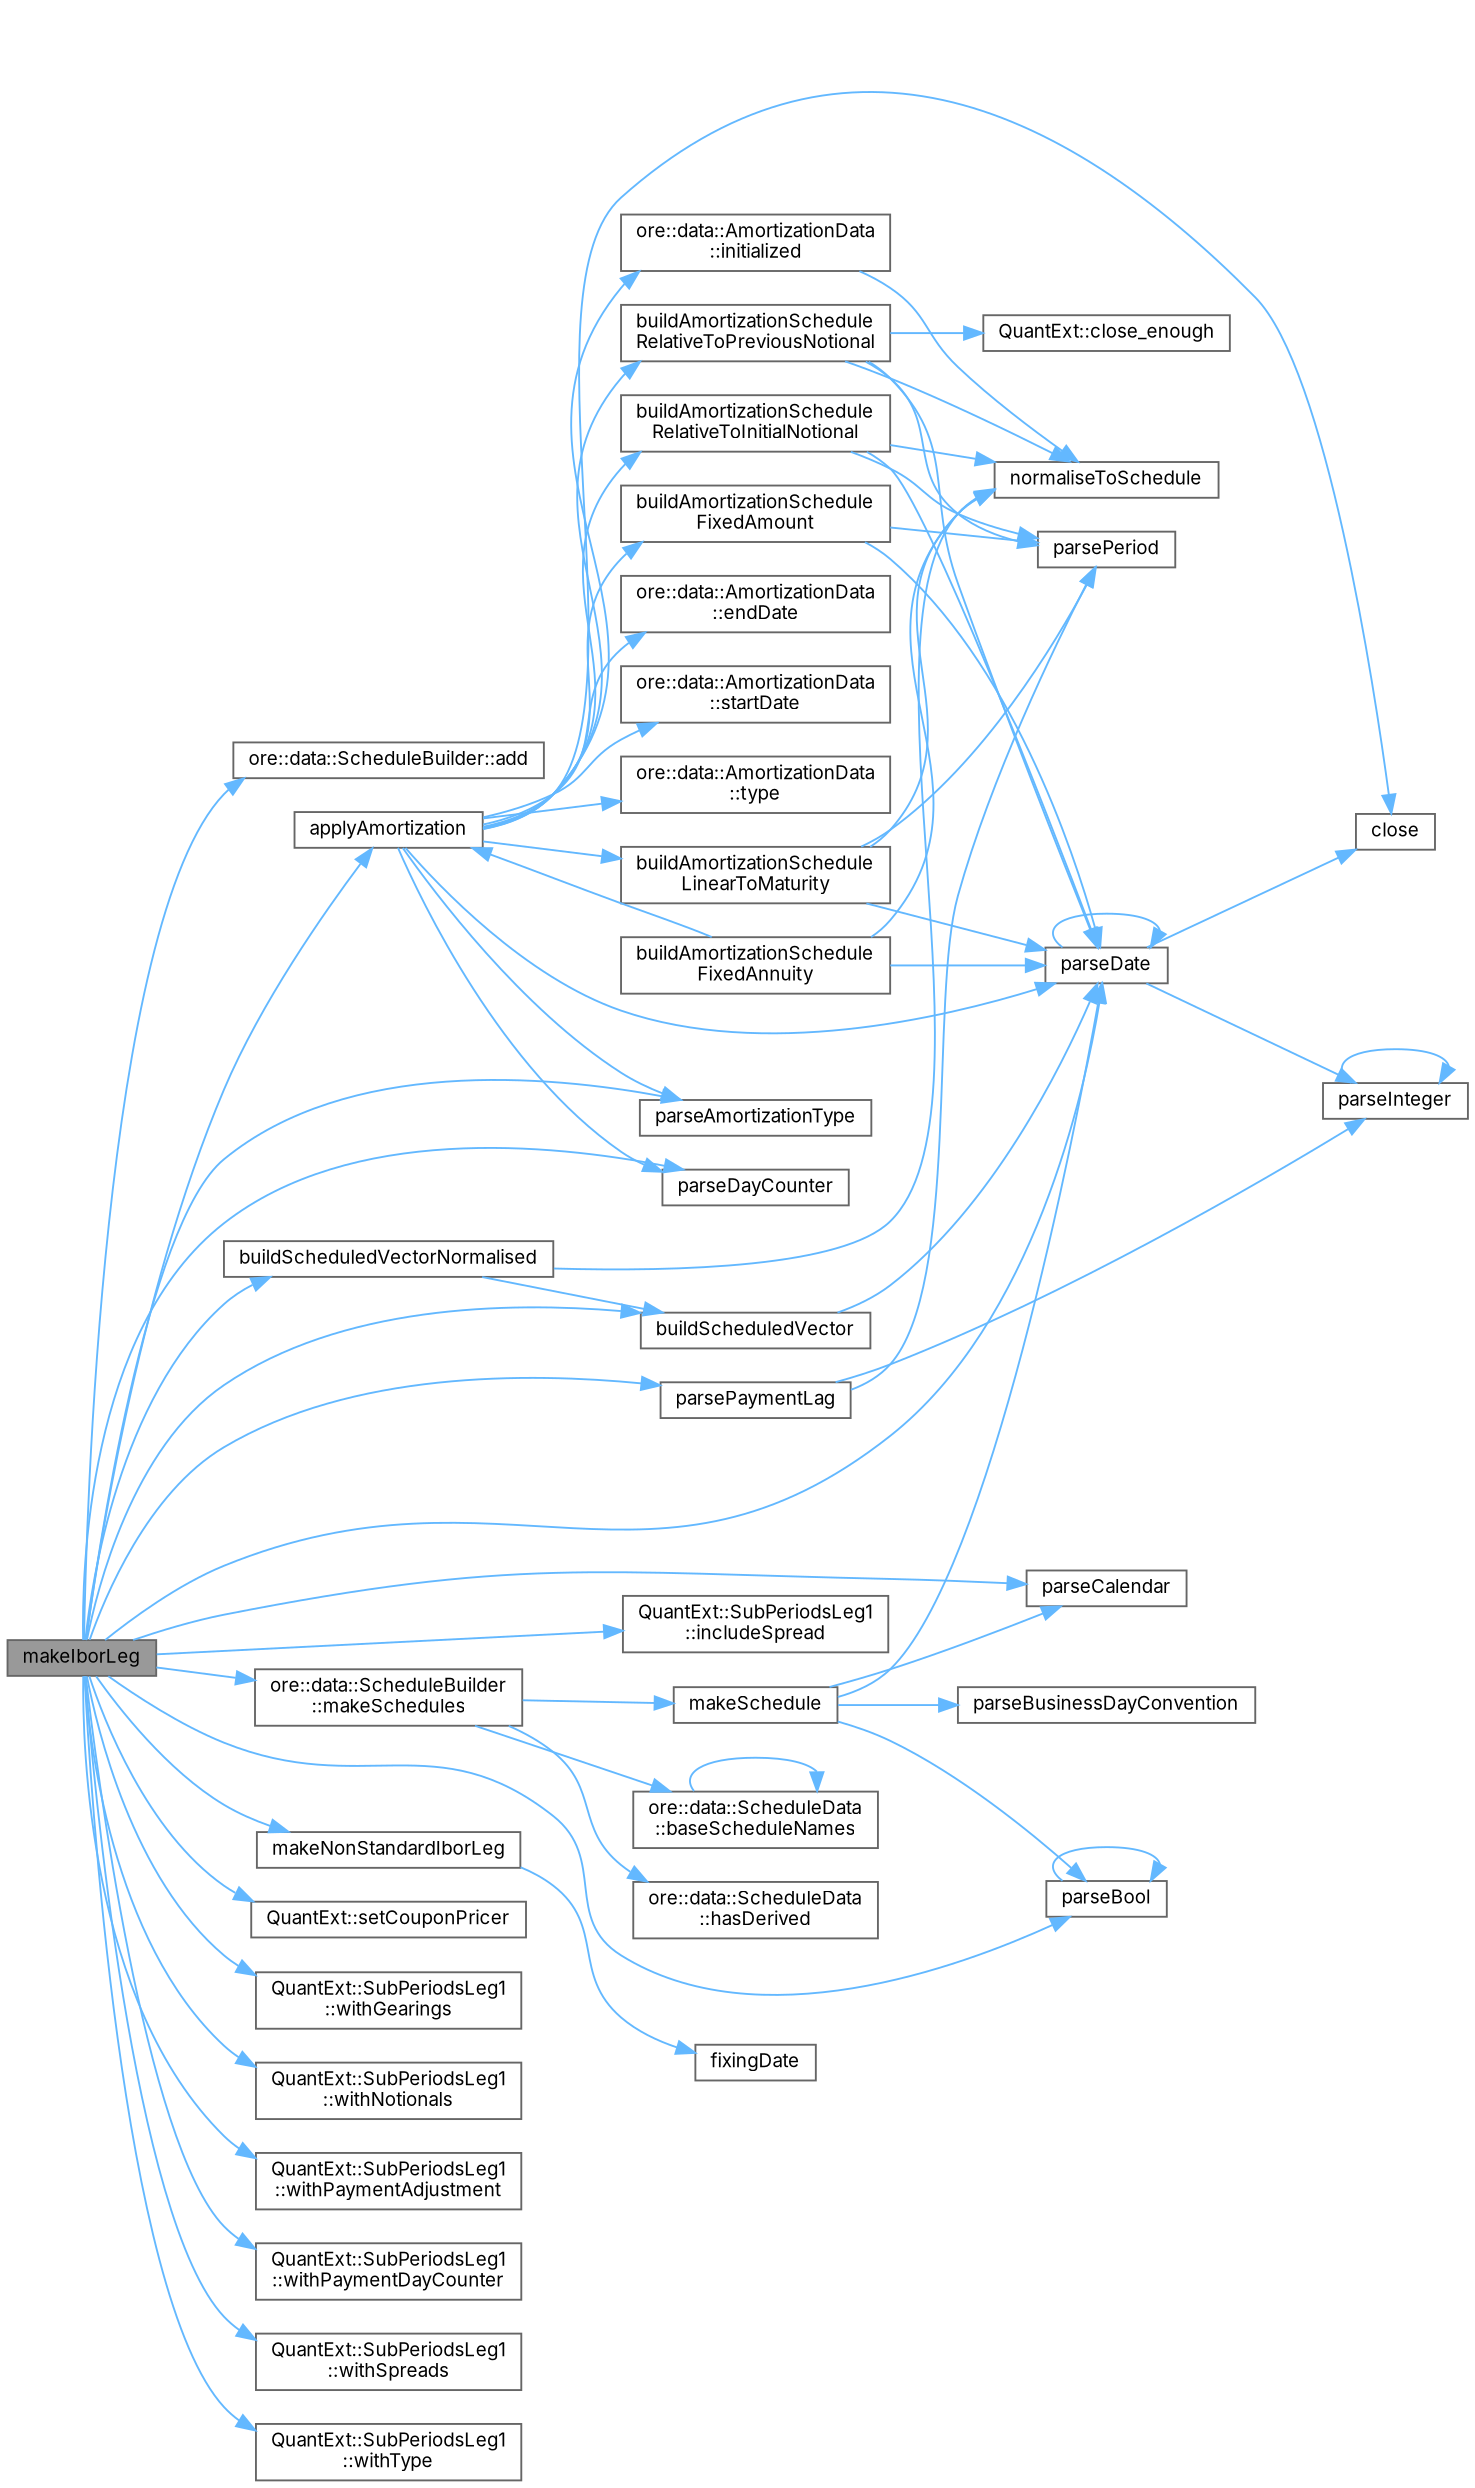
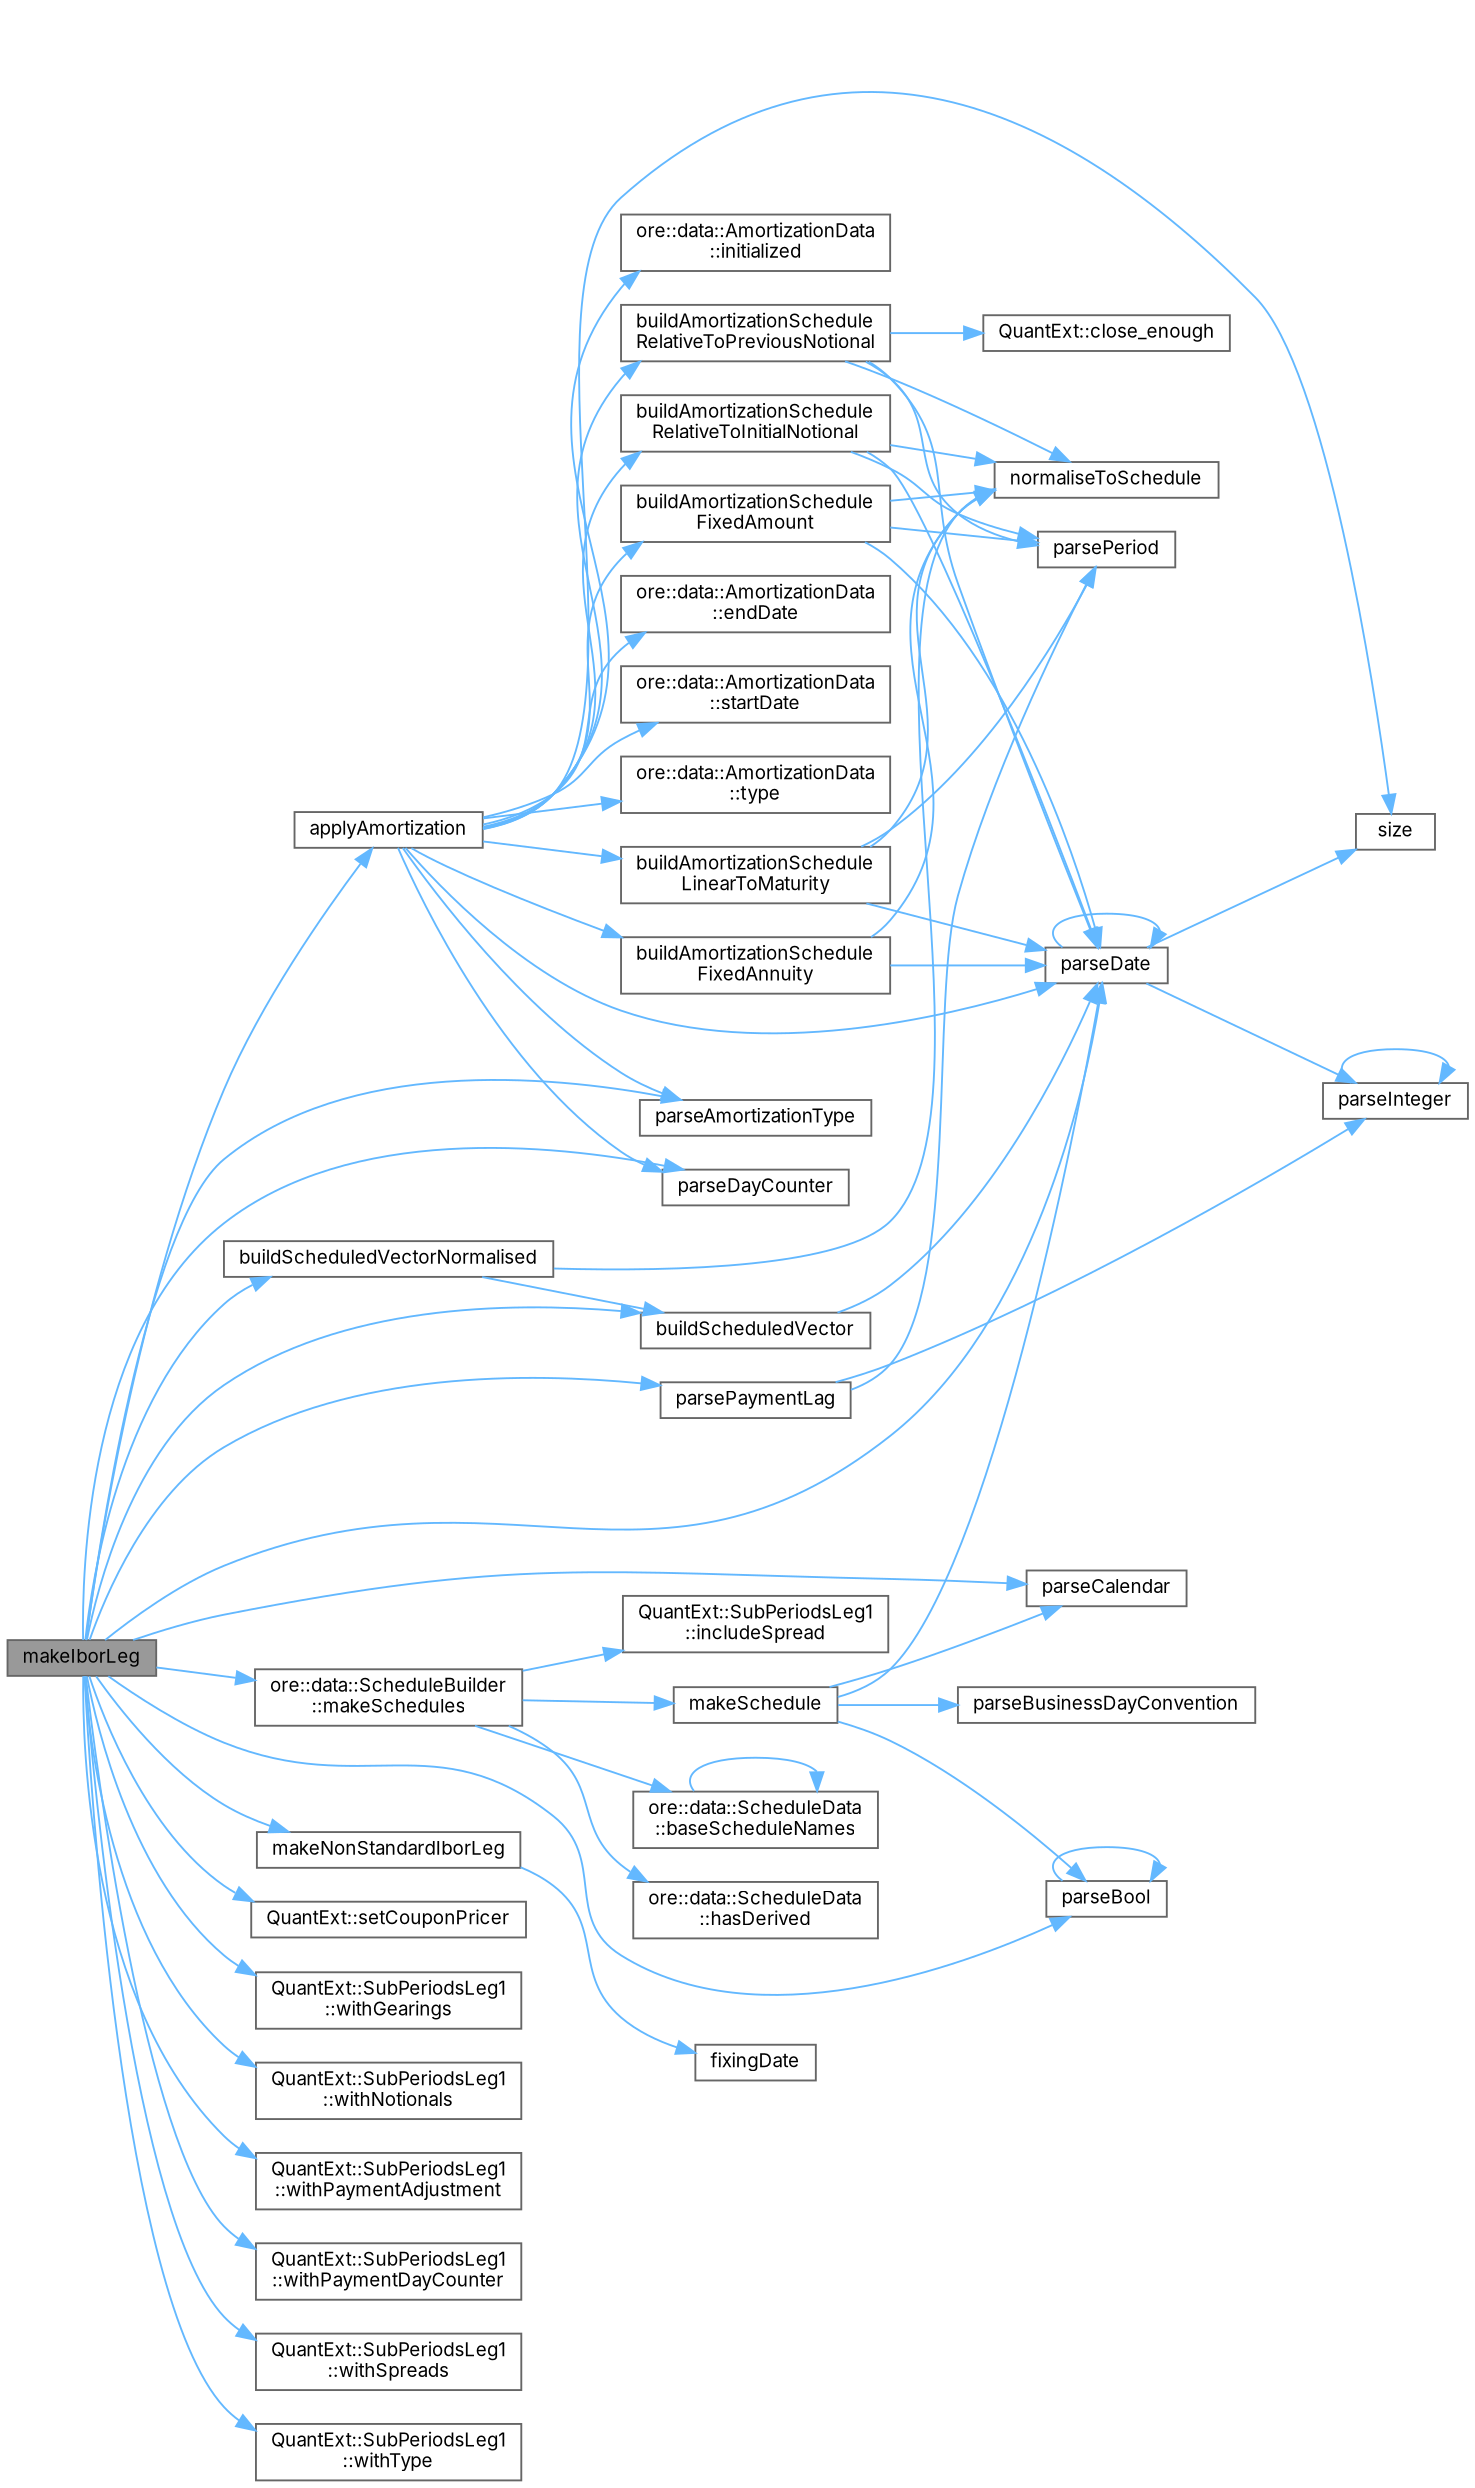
edge "ore::data::AmortizationData ::initialized" -> "normaliseToSchedule": now "buildAmortizationSchedule FixedAmount" -> "normaliseToSchedule"
node "ore::data::ScheduleBuilder::add": removed
node "close": label "close" -> "size"
edge "buildAmortizationSchedule FixedAnnuity" -> "applyAmortization": reversed
edge "makeIborLeg" -> "QuantExt::SubPeriodsLeg1 ::includeSpread": now "ore::data::ScheduleBuilder ::makeSchedules" -> "QuantExt::SubPeriodsLeg1 ::includeSpread"
